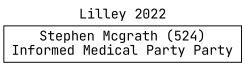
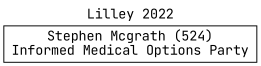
node "Stephen Mcgrath (524) Informed Medical Party Party": label "Stephen Mcgrath (524) Informed Medical Party Party" -> "Stephen Mcgrath (524) Informed Medical Options Party"
